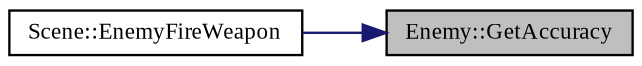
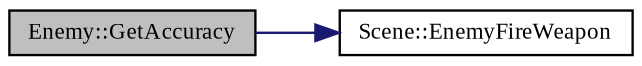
edge "Scene::EnemyFireWeapon" -> "Enemy::GetAccuracy": reversed
